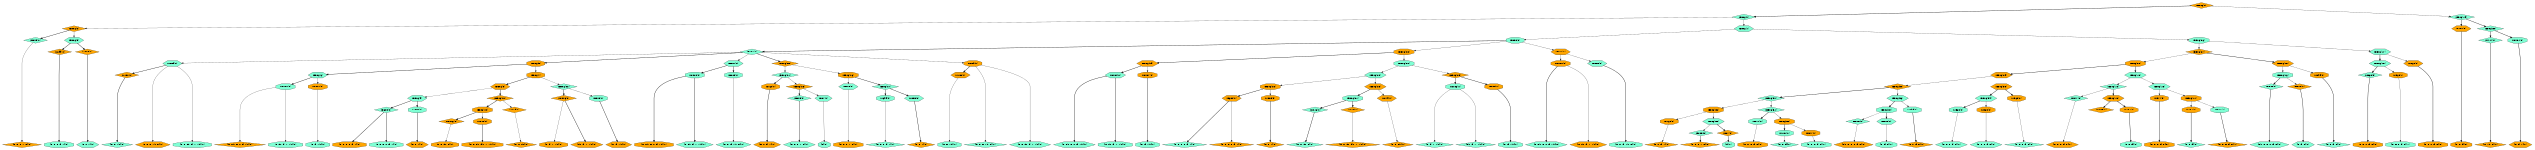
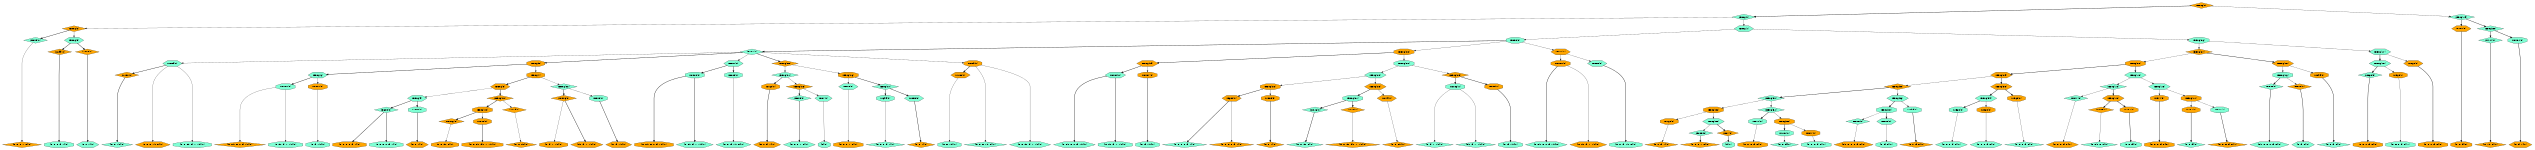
edge "L5306(29)" -> "L5306(38)": added
node "[C  Dis  E  F](0)": added
